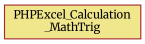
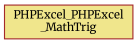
node "PHPExcel_Calculation _MathTrig": label "PHPExcel_Calculation _MathTrig" -> "PHPExcel_PHPExcel _MathTrig"
